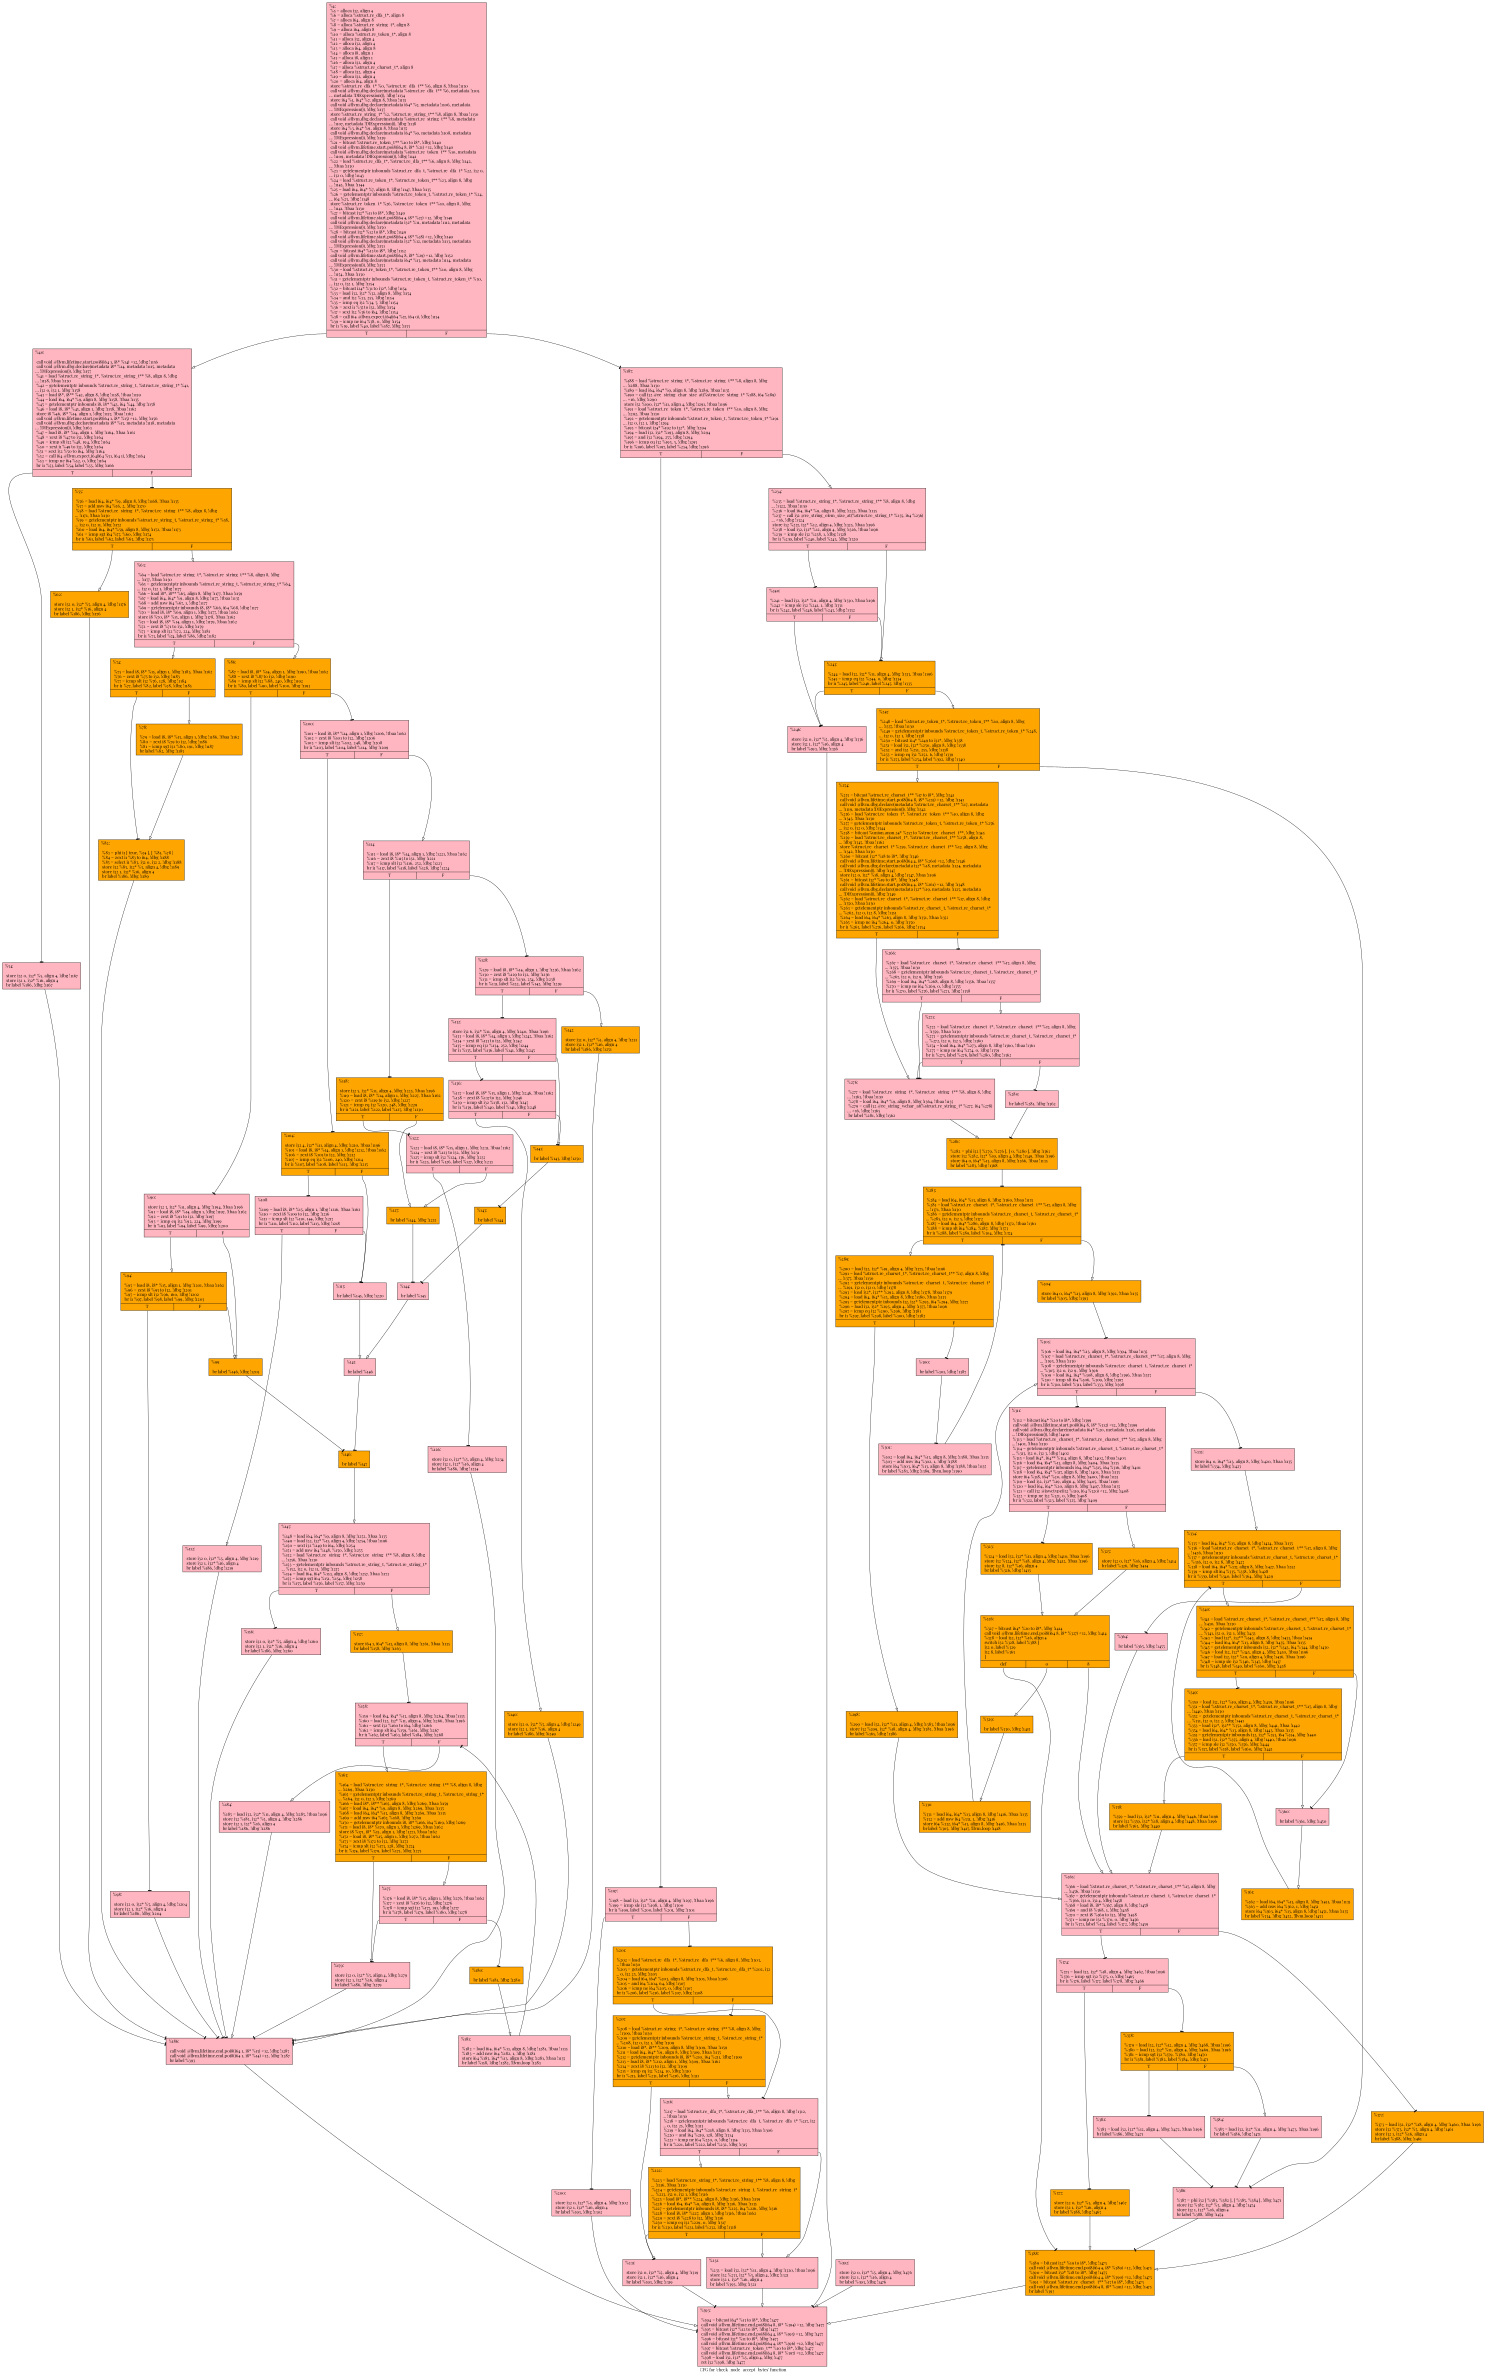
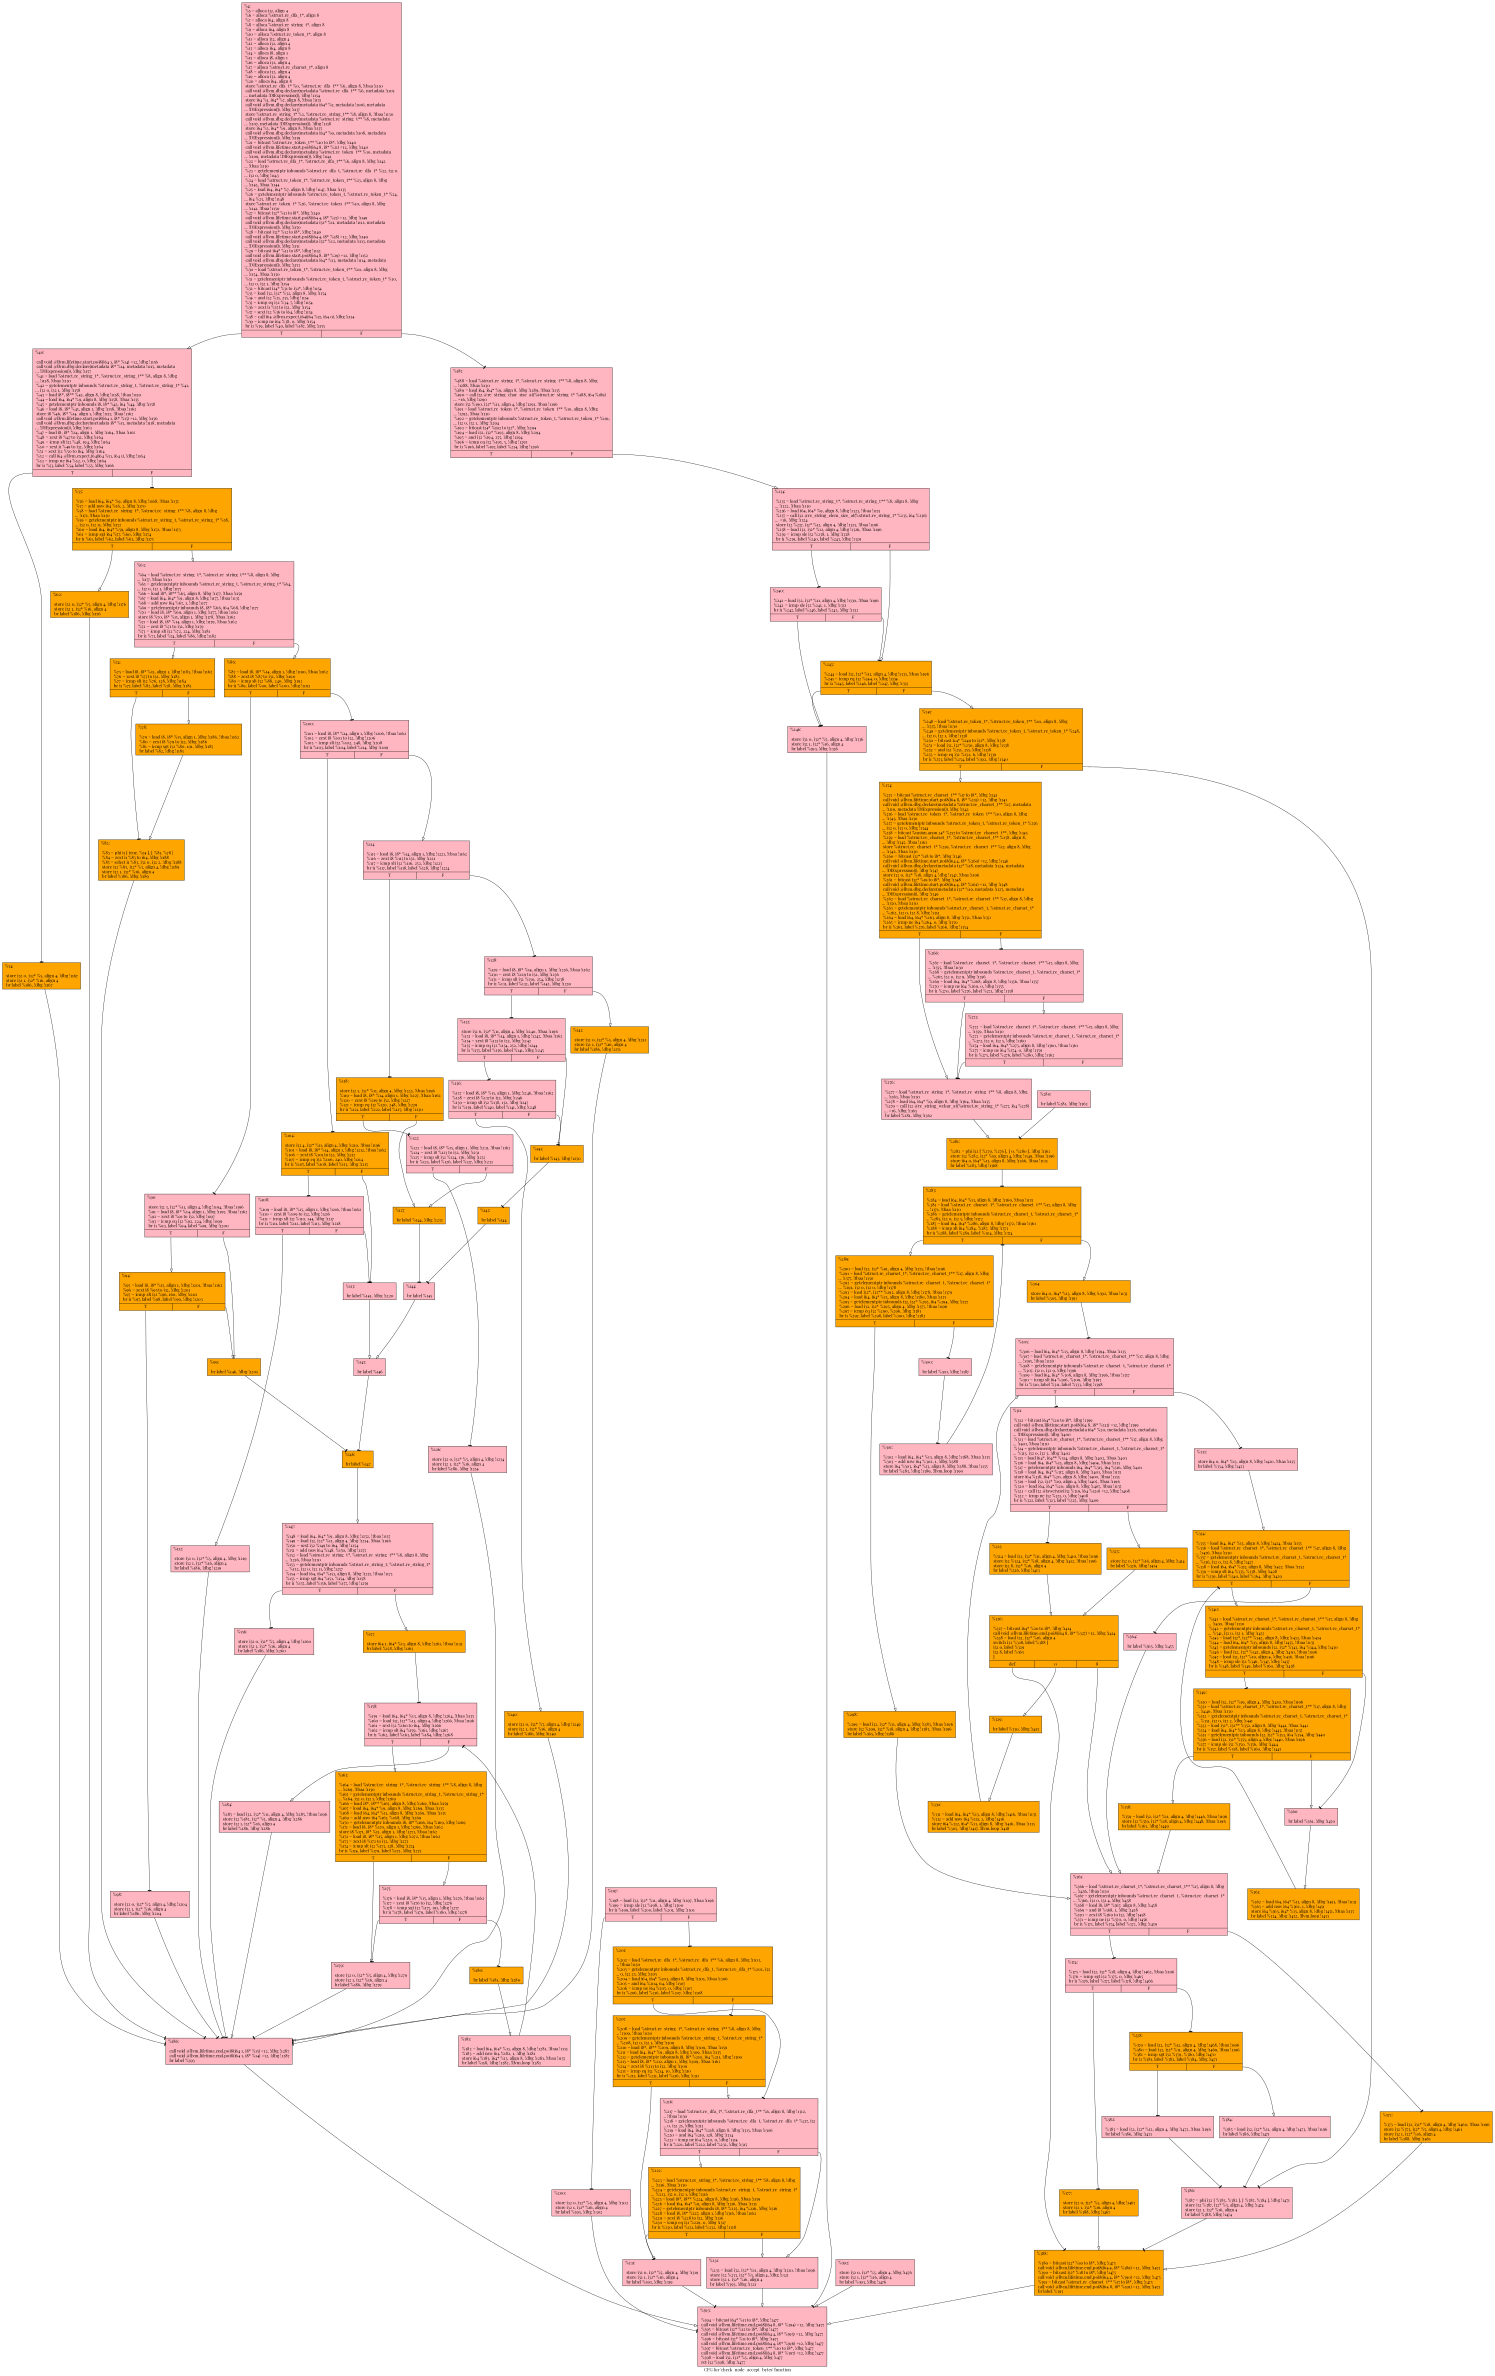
node "%54:": fillcolor lightpink -> orange
edge "%271:" -> "%280:": removed
edge "%187:" -> "%197:": removed
